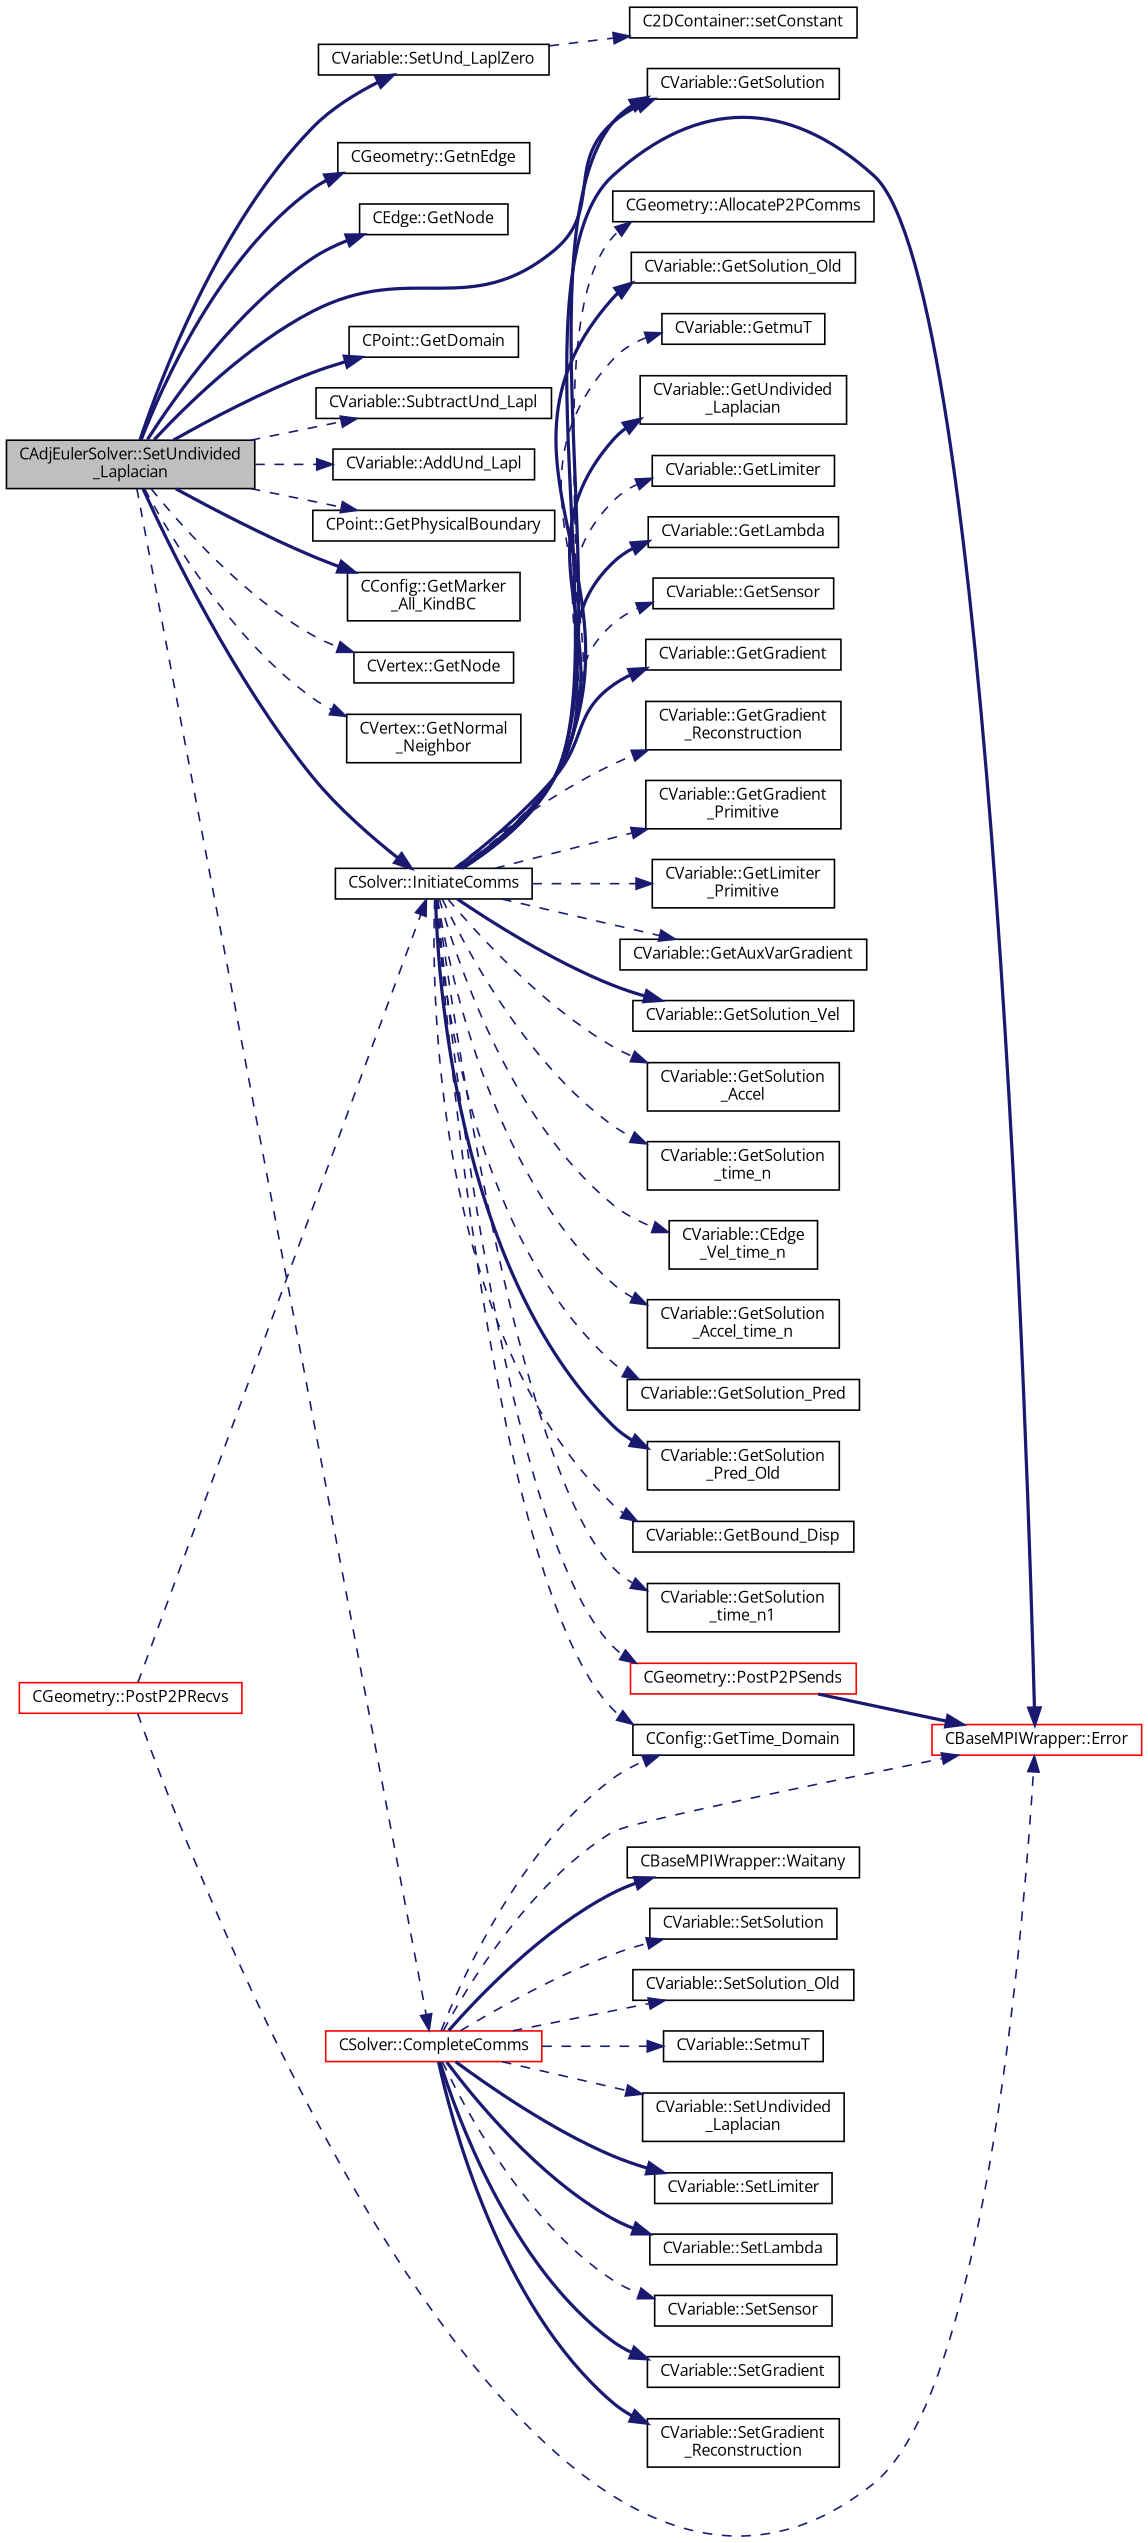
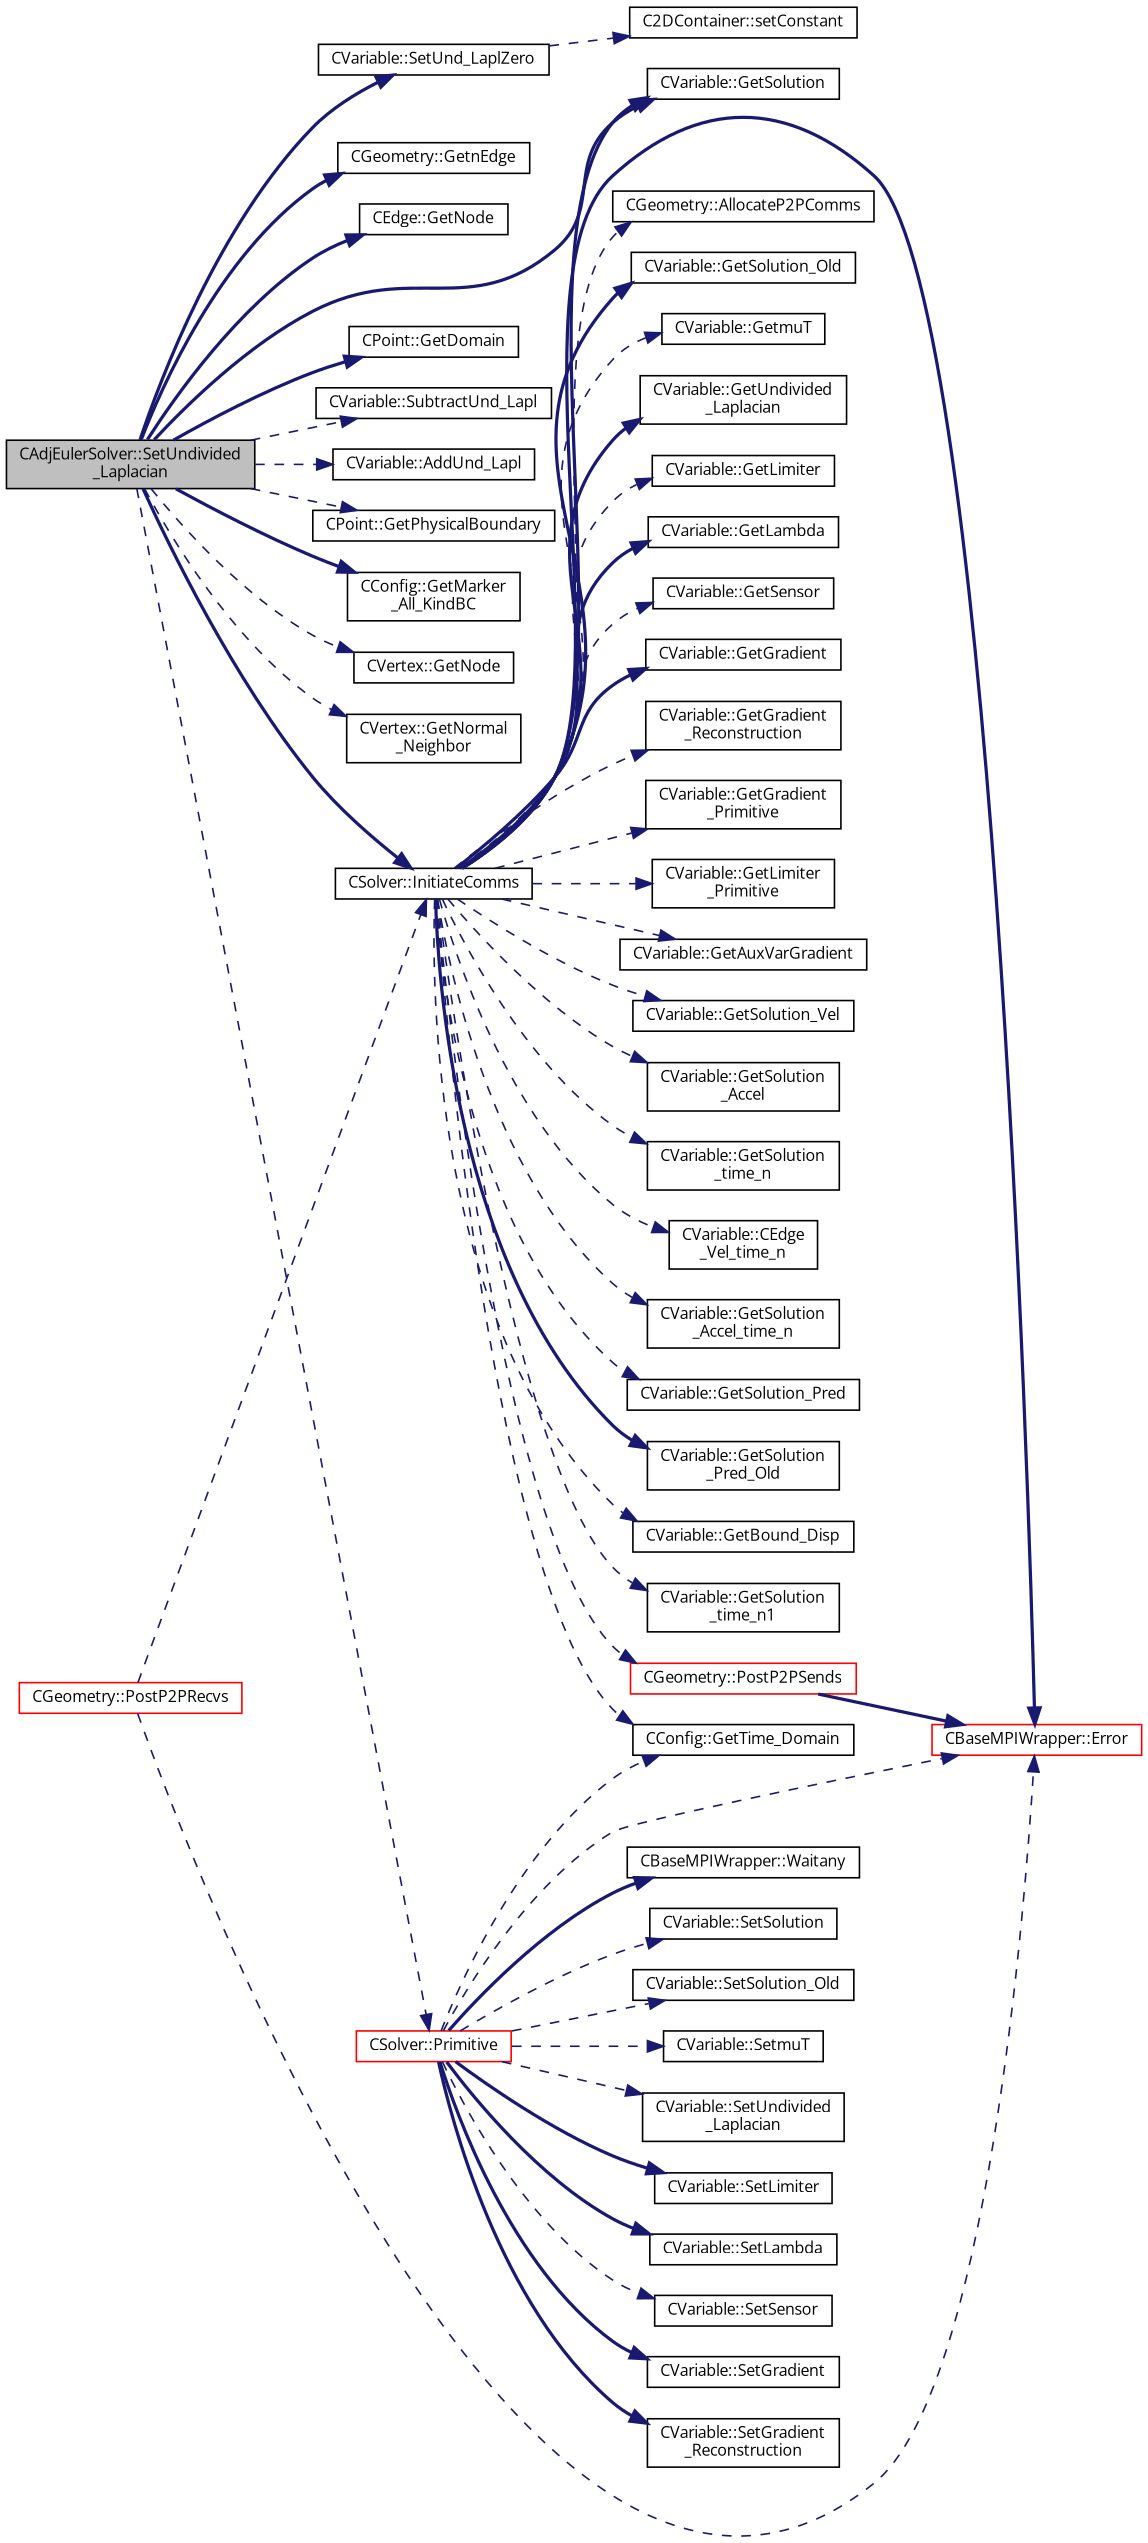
edge "CSolver::InitiateComms" -> "CVariable::GetSolution_Vel": style bold -> dashed
node "CSolver::CompleteComms": label "CSolver::CompleteComms" -> "CSolver::Primitive"
